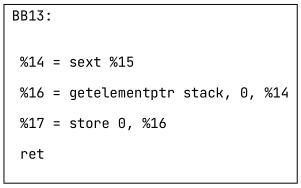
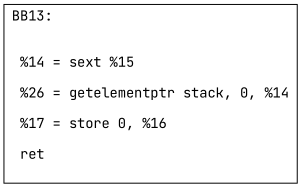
node "BB13:": text "%16 = getelementptr stack, 0, %14" -> "%26 = getelementptr stack, 0, %14"
